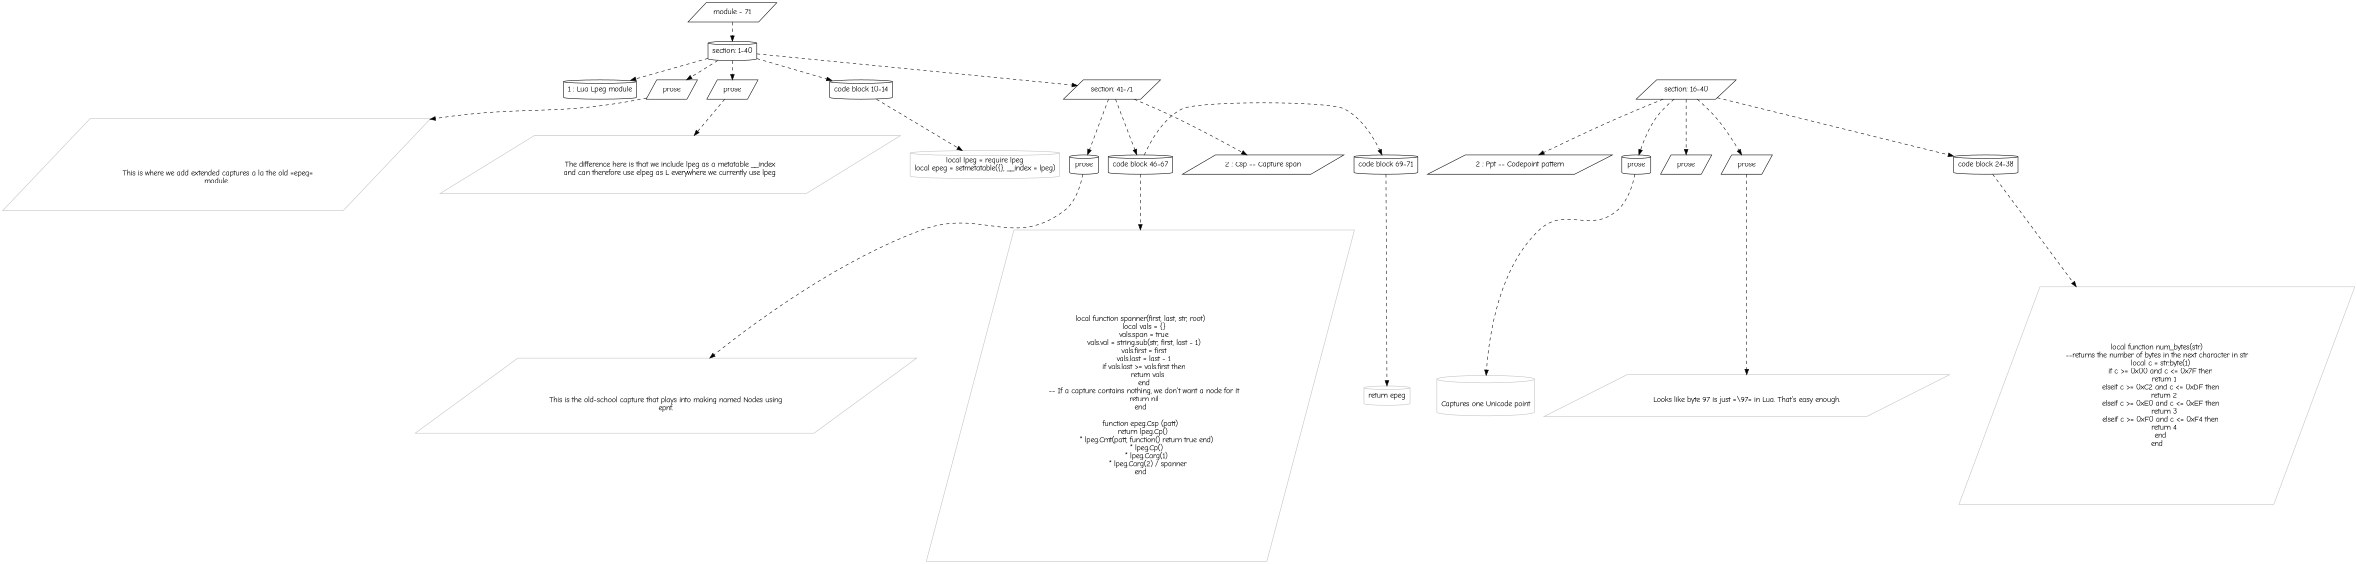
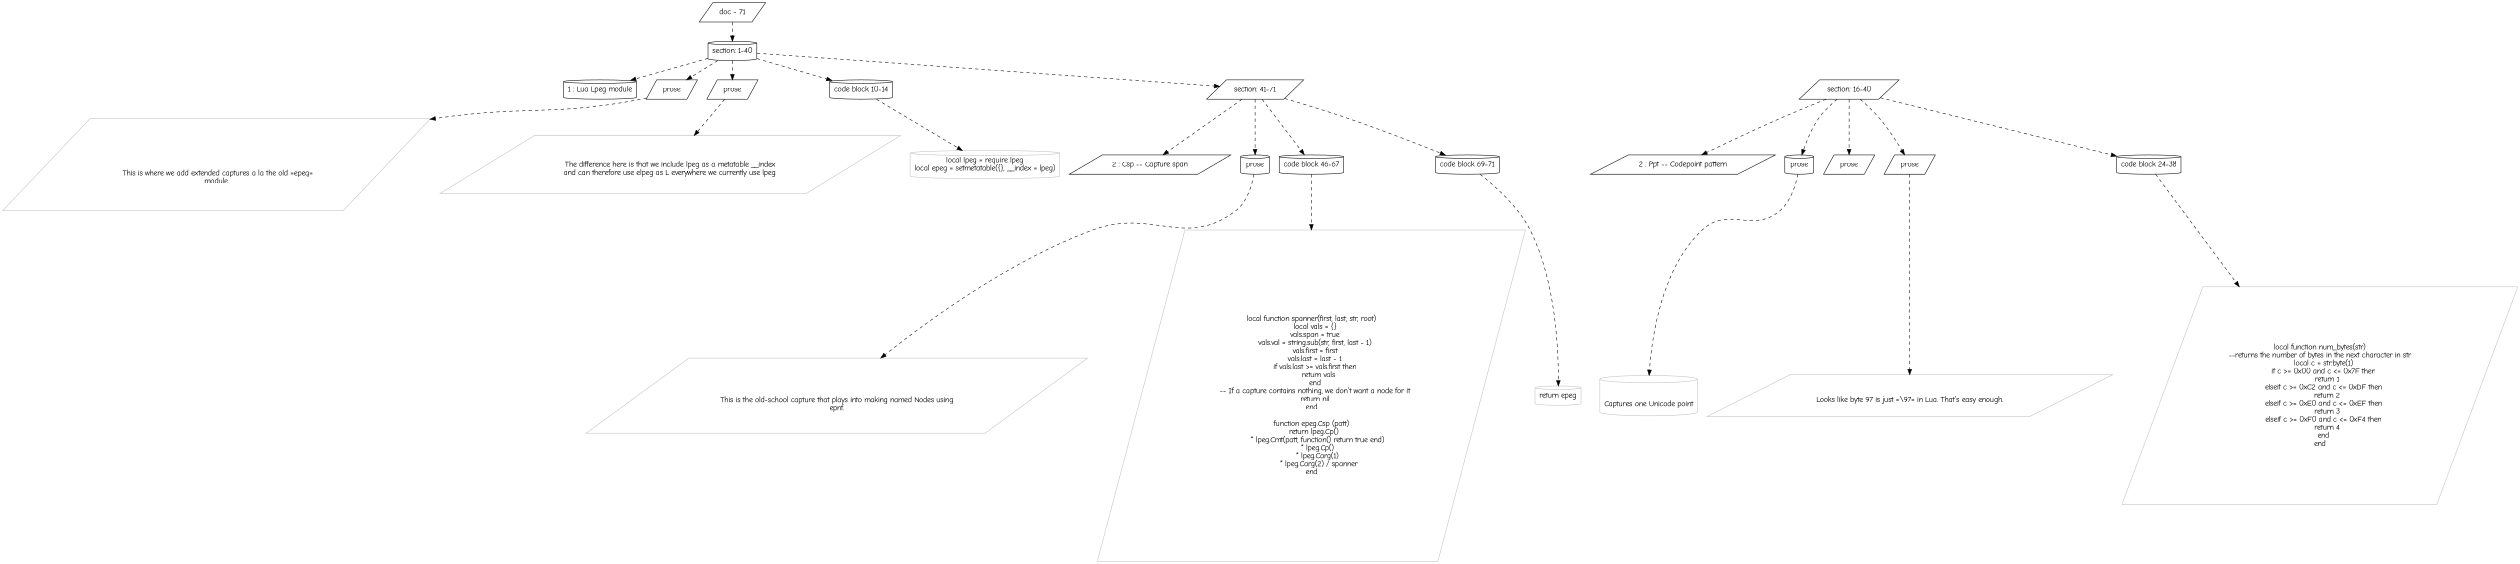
node "module - 71": label "module - 71" -> "doc - 71"
edge "code block 46-67" -> "code block 69-71": now "section: 41-71" -> "code block 69-71"
